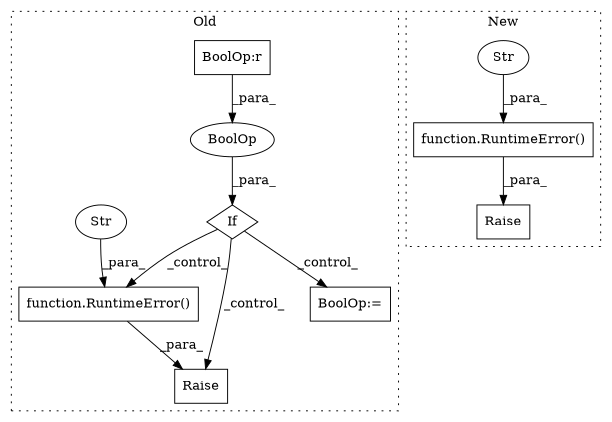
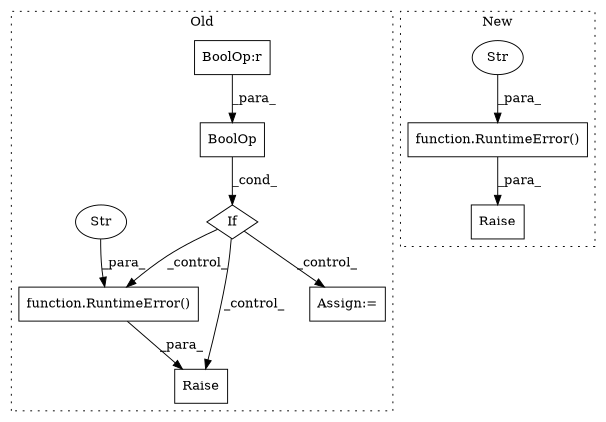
node "BoolOp": shape ellipse -> box
edge "BoolOp" -> "If": label "_para_" -> "_cond_"
node "BoolOp:=": label "BoolOp:=" -> "Assign:="
